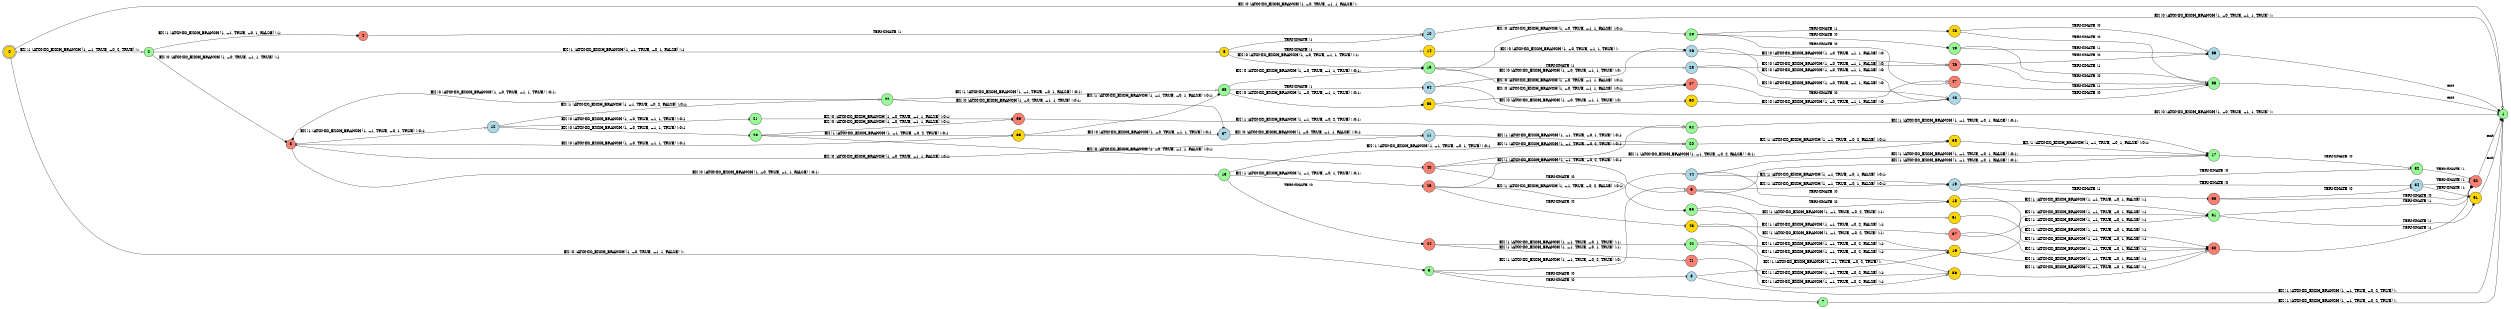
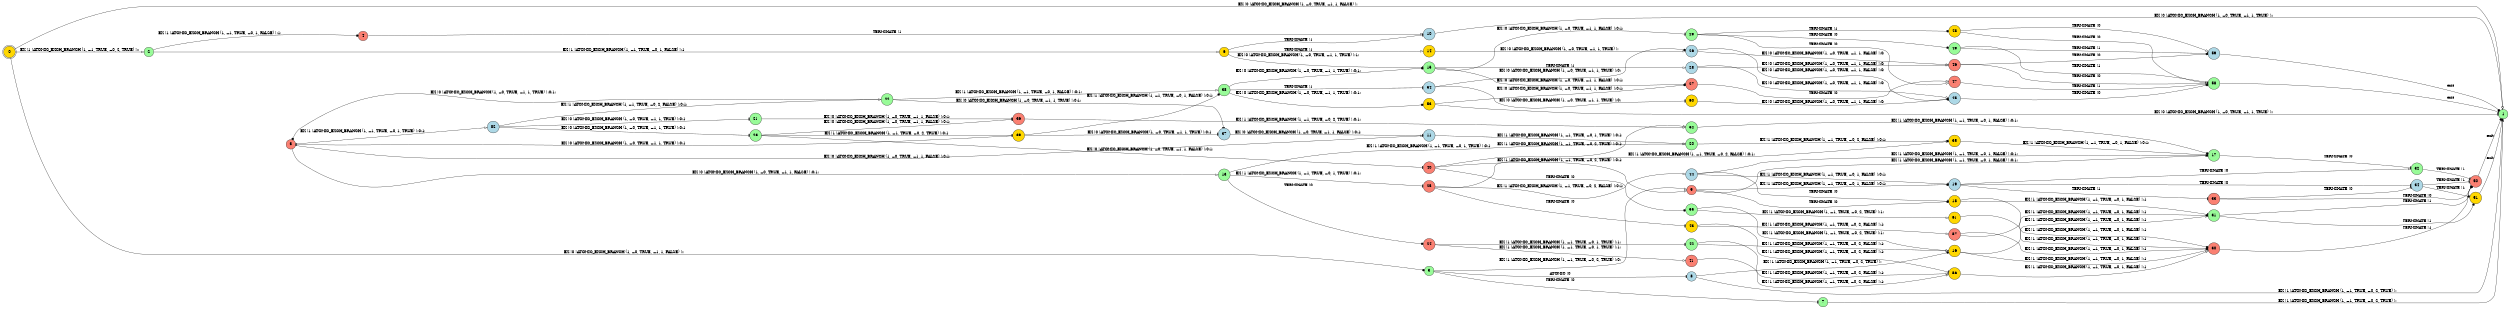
edge "2" -> "5": removed, label "EX !0 !ATOMIC_EXCH_BRANCH (1, +0, TRUE, +1, 1, TRUE) !:1:"
node "12": label "12" -> "82"
edge "3" -> "8": label "TERMINATE !0" -> "ATOMIC !0"
